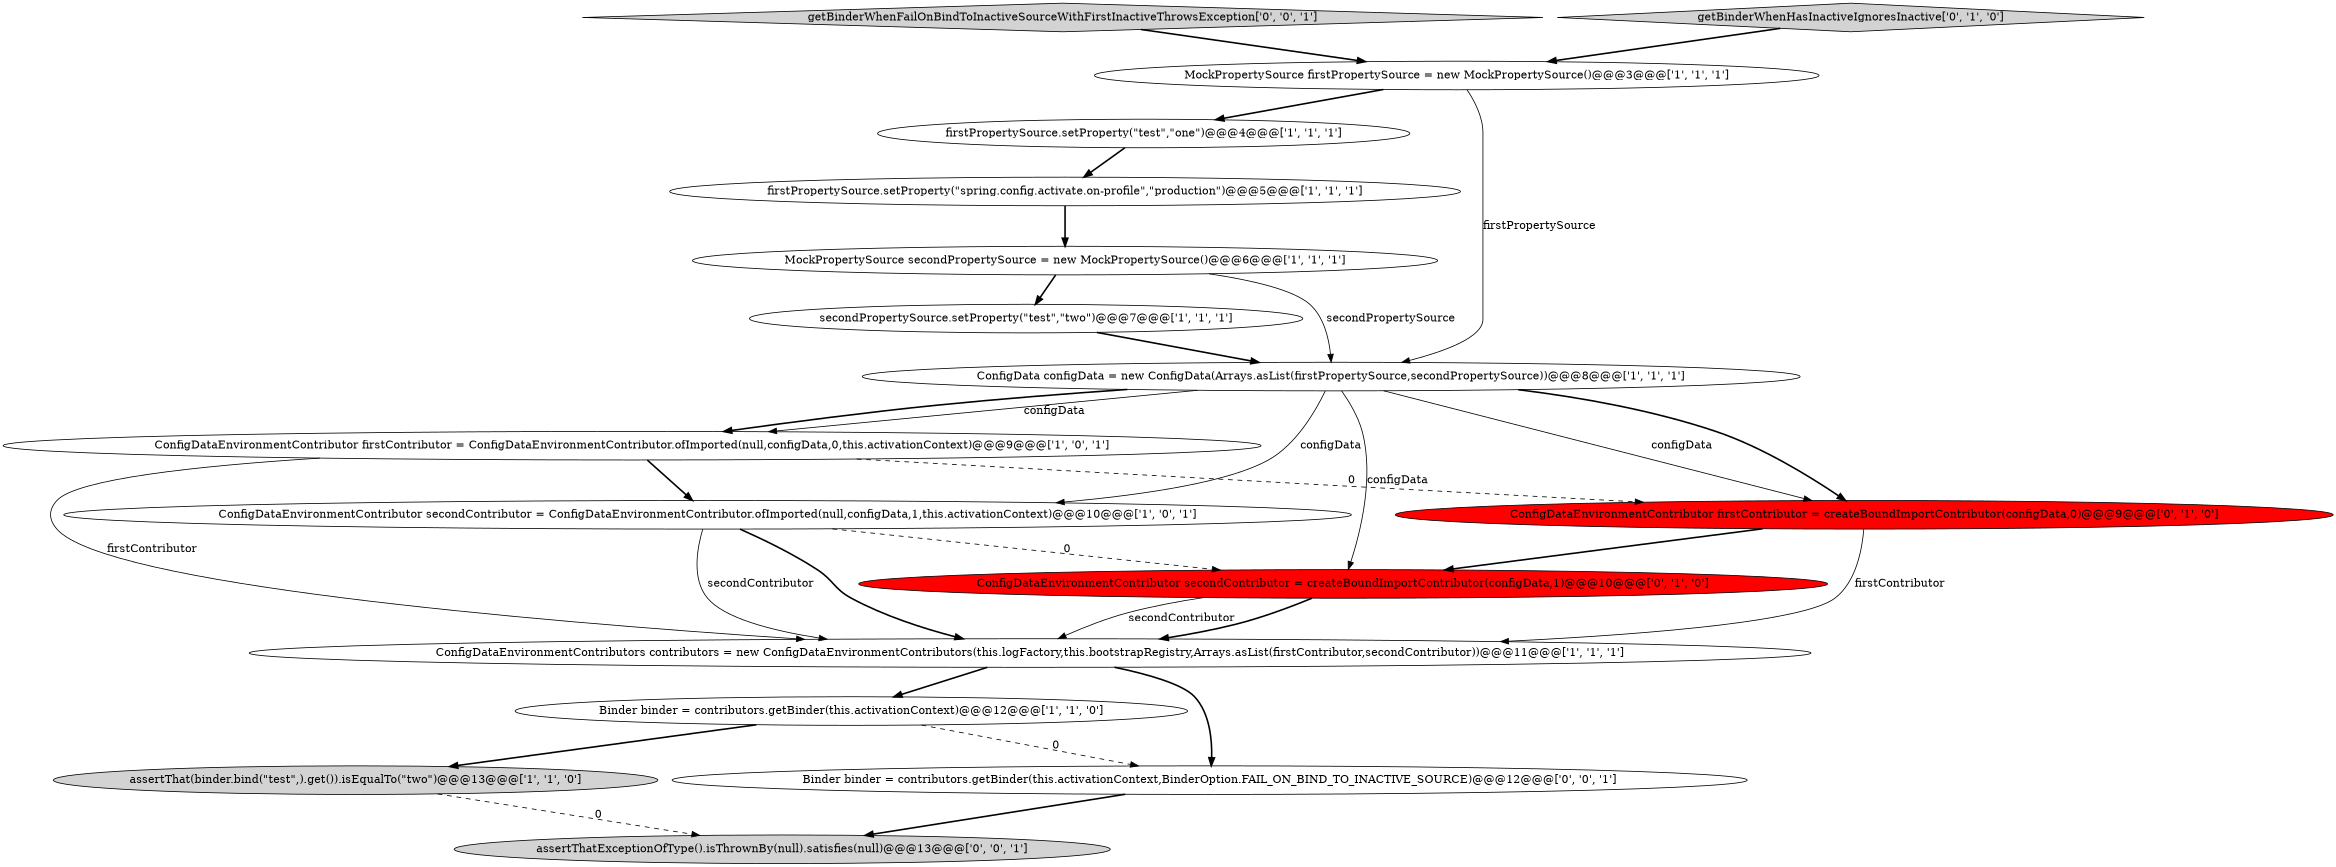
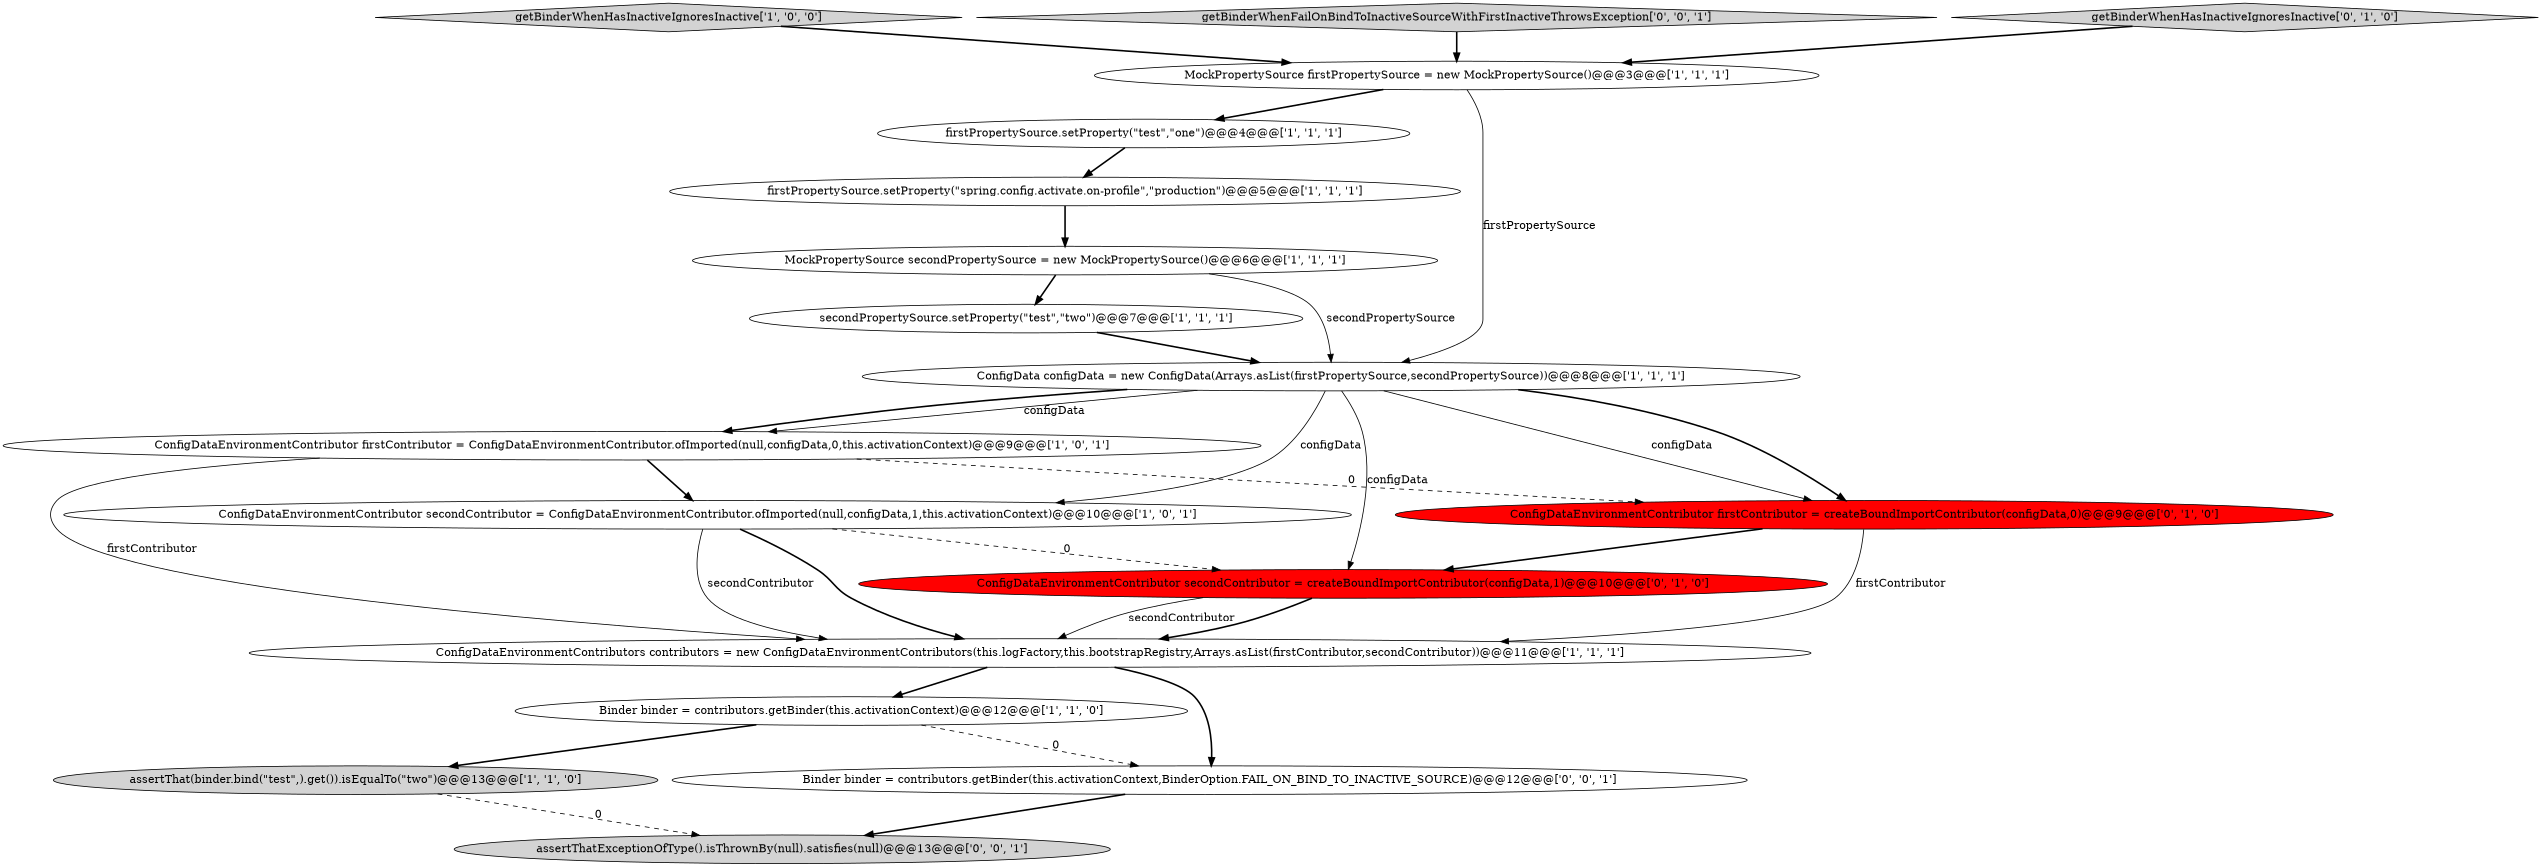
node "getBinderWhenHasInactiveIgnoresInactive['1', '0', '0']": added
